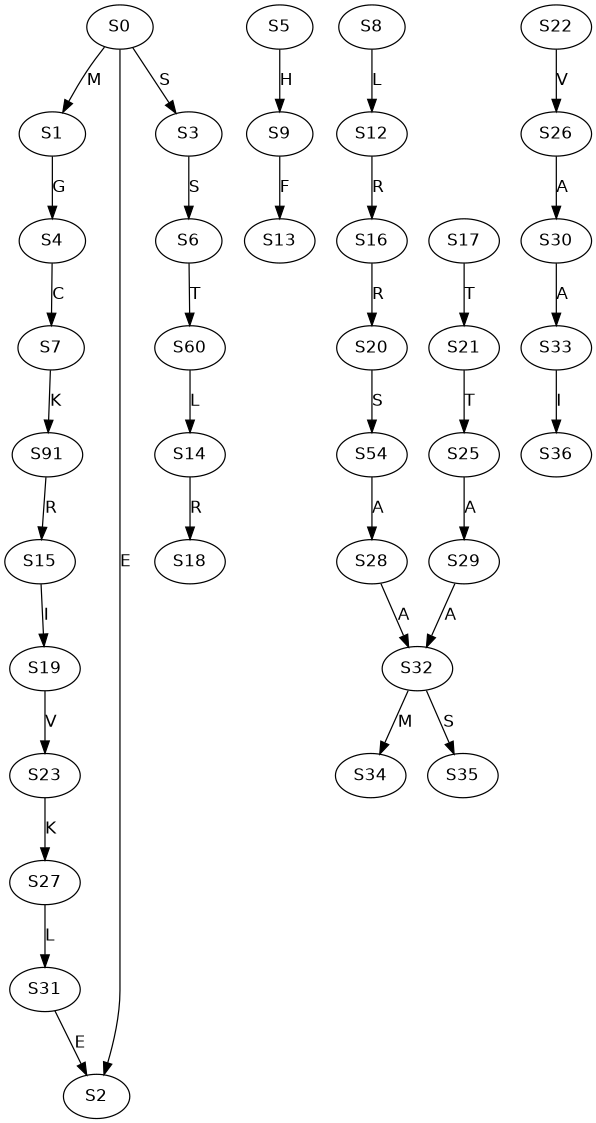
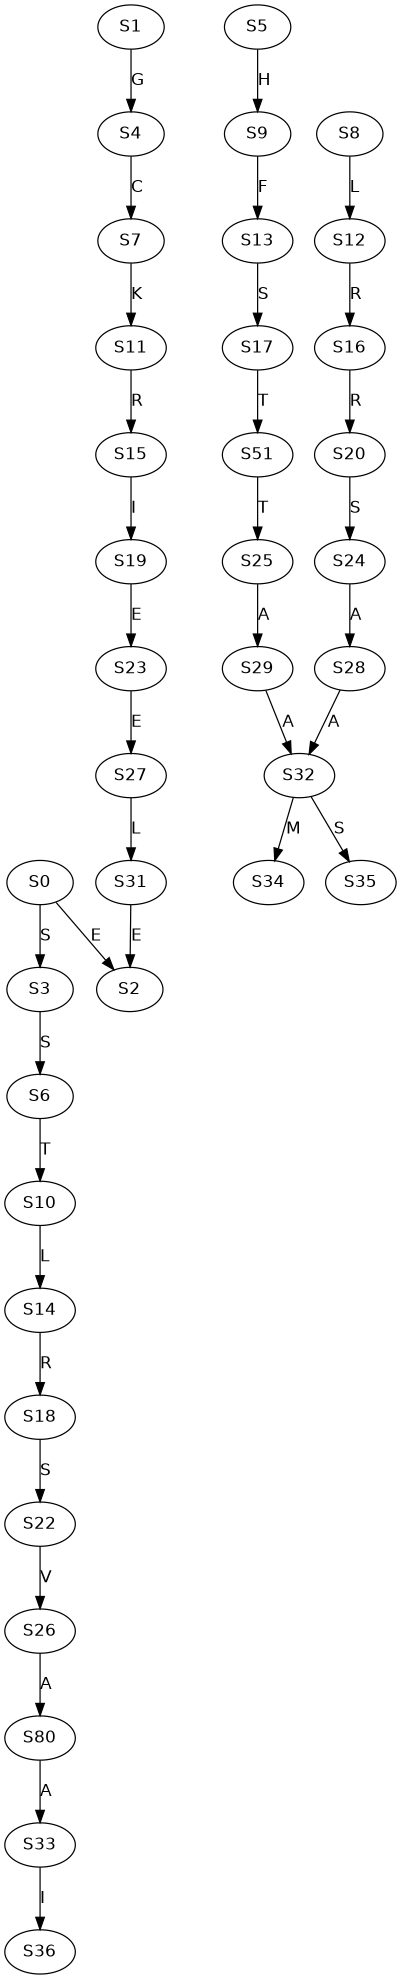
edge "S0" -> "S1": removed, label "M"
node "S30": label "S30" -> "S80"
edge "S13" -> "S17": added, label "S"
node "S60": label "S60" -> "S10"
node "S21": label "S21" -> "S51"
node "S91": label "S91" -> "S11"
node "S54": label "S54" -> "S24"
edge "S19" -> "S23": label "V" -> "E"
edge "S23" -> "S27": label "K" -> "E"
edge "S18" -> "S22": added, label "S"
